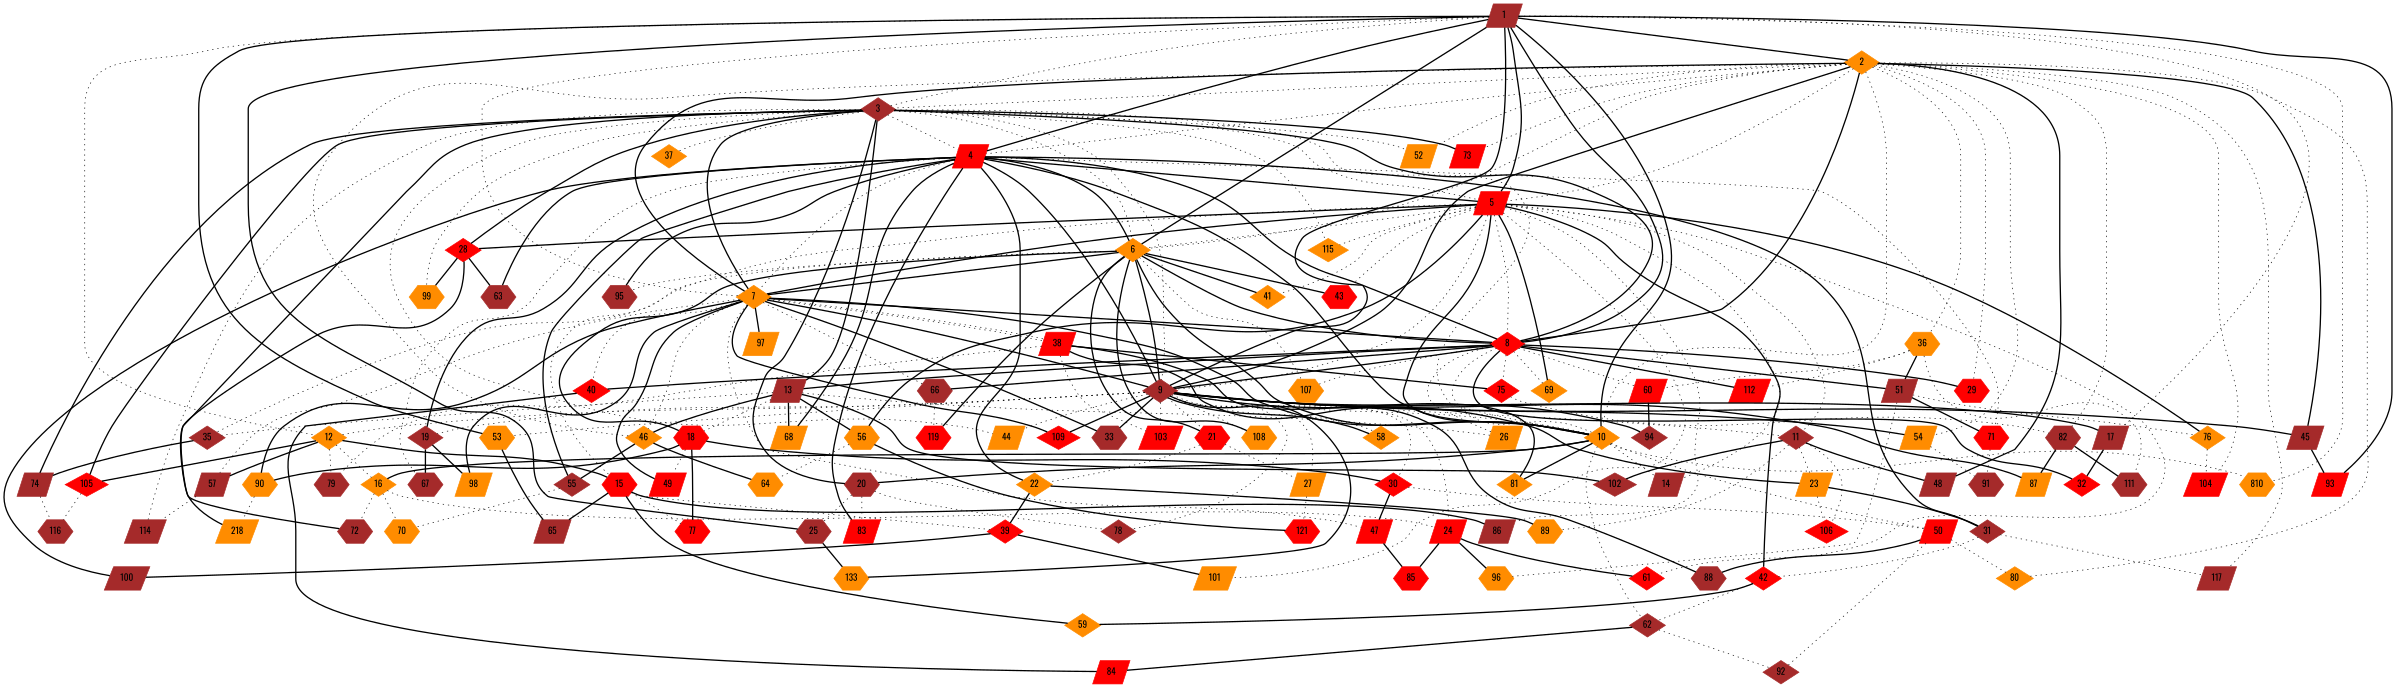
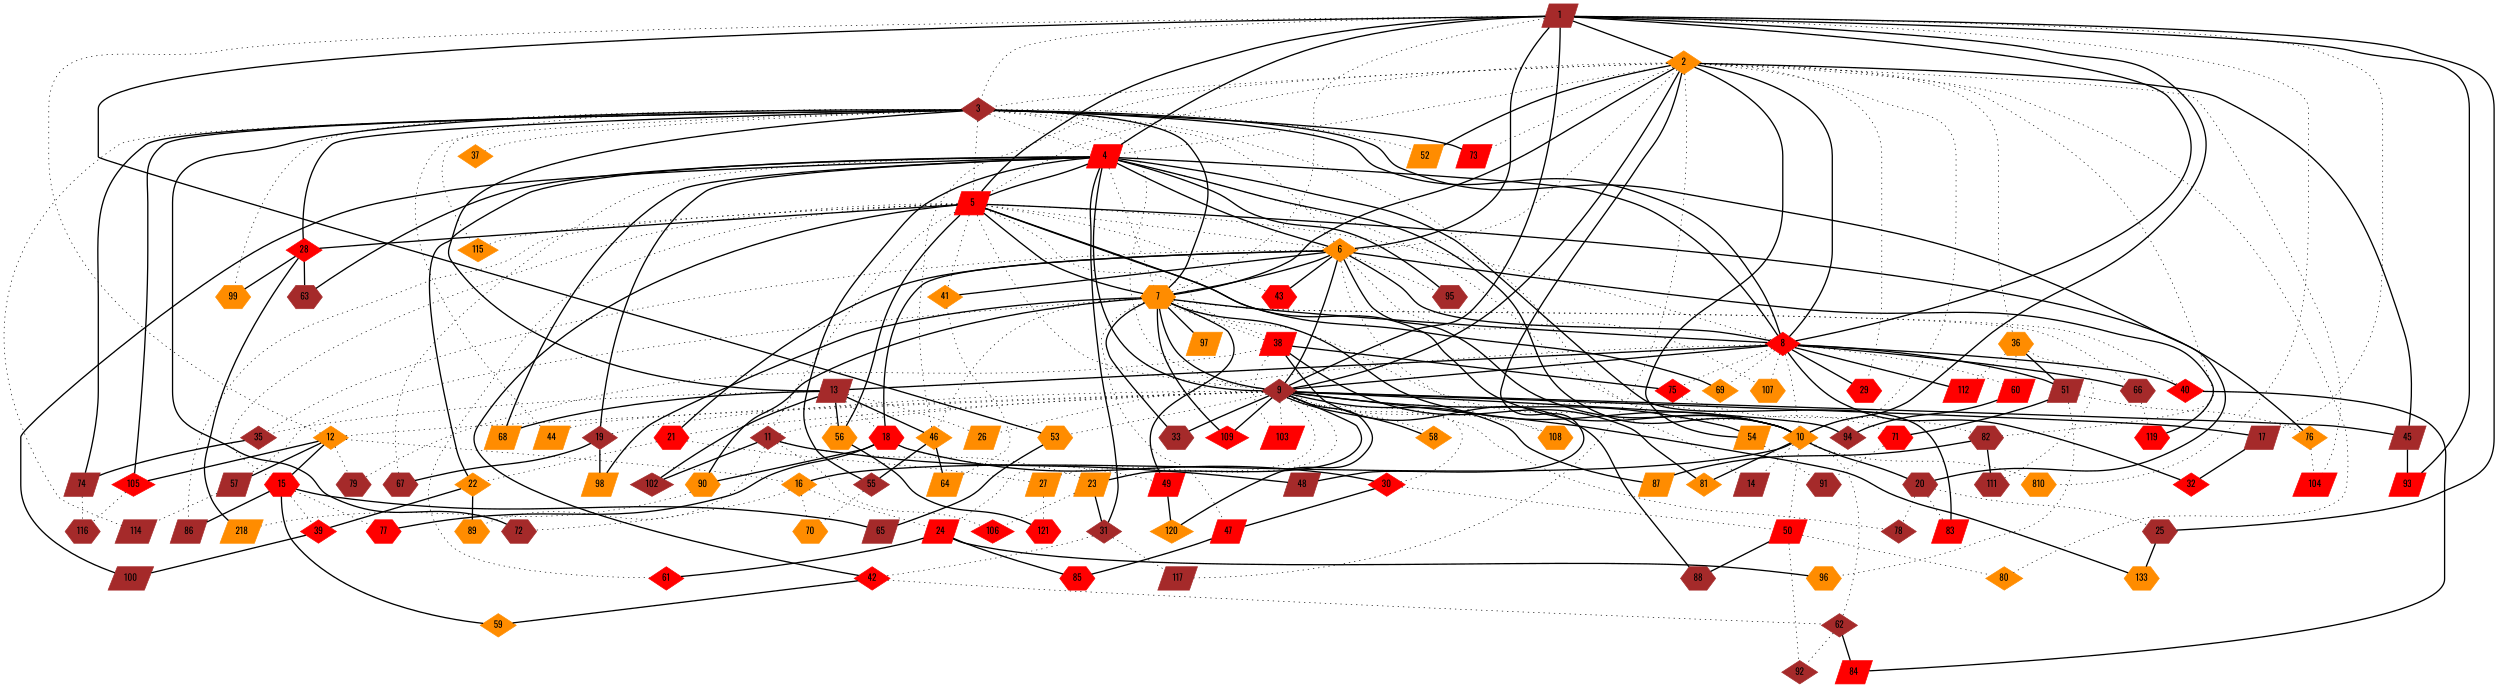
edge "2" -- "52": style dotted -> bold
edge "2" -- "54": style dotted -> bold
node "7": shape diamond -> hexagon
edge "6" -- "108": style bold -> dotted
edge "56" -- "64": now "41" -- "64"
node "64": shape hexagon -> parallelogram
node "120": added
node "101": removed
